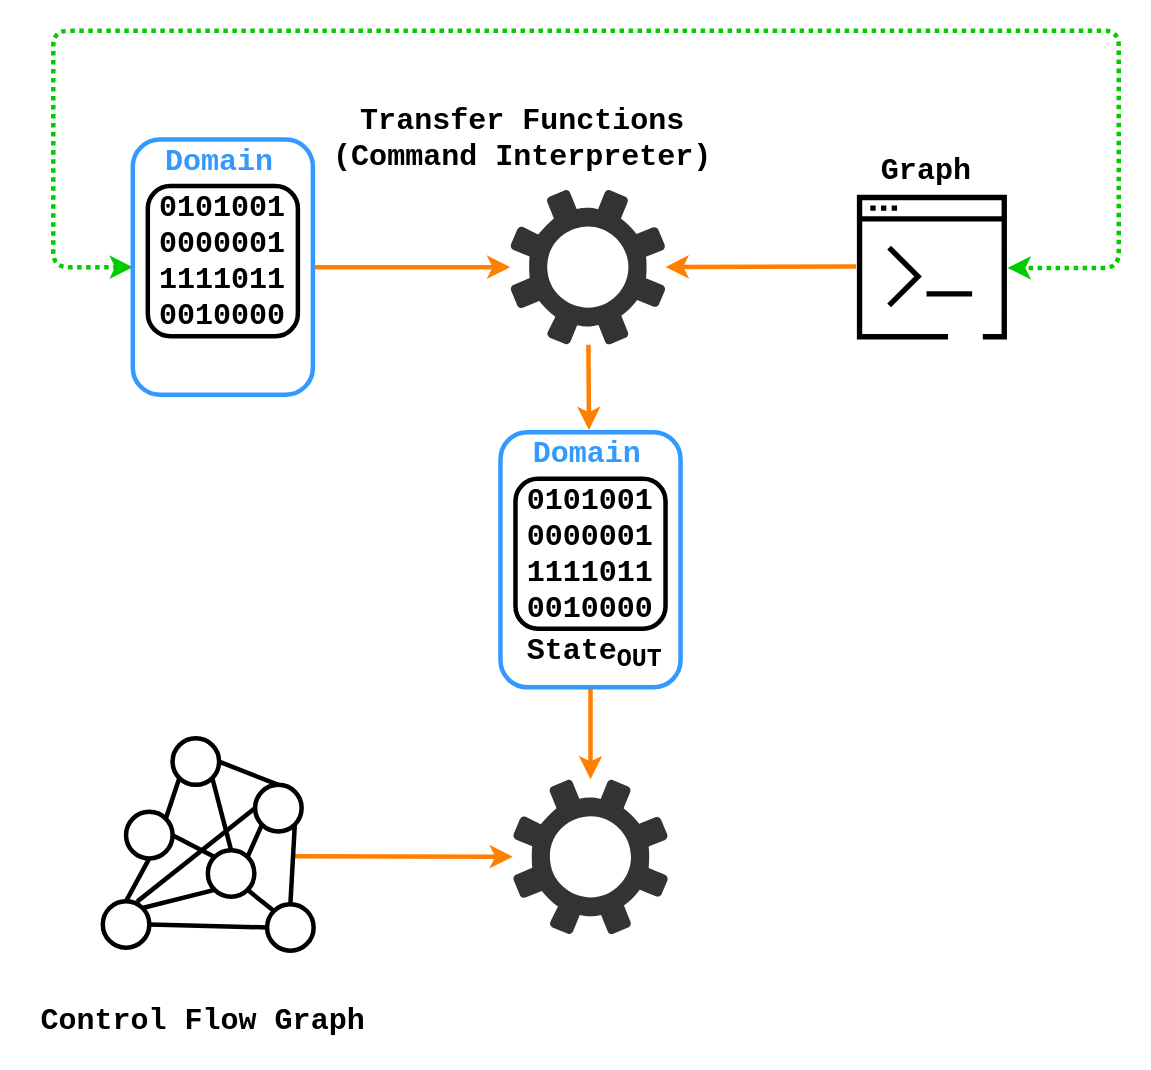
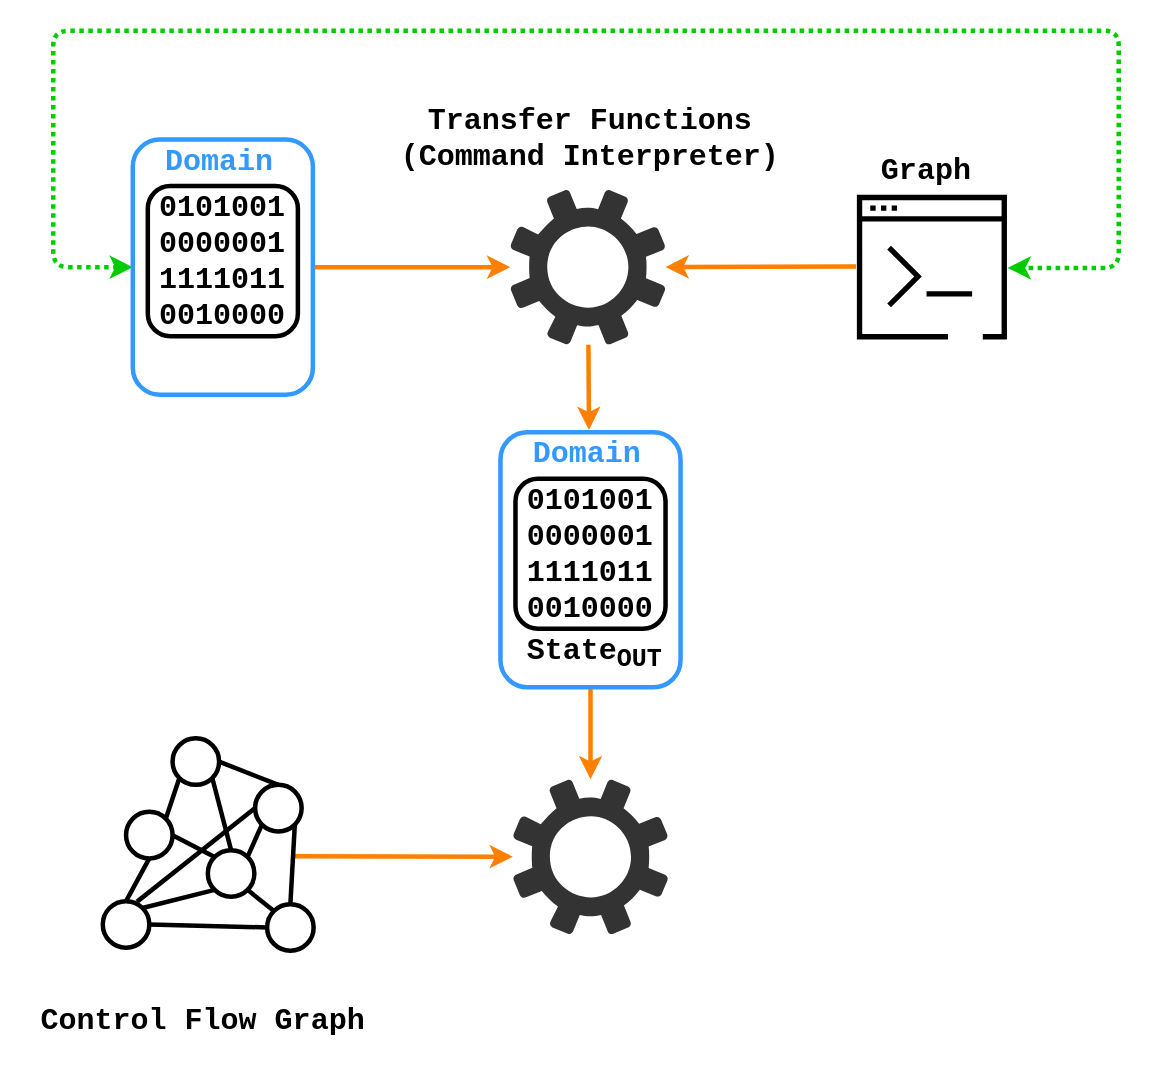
node "Transfer Functions (Command Interpreter)": moved (523, 139) -> (590, 139)
